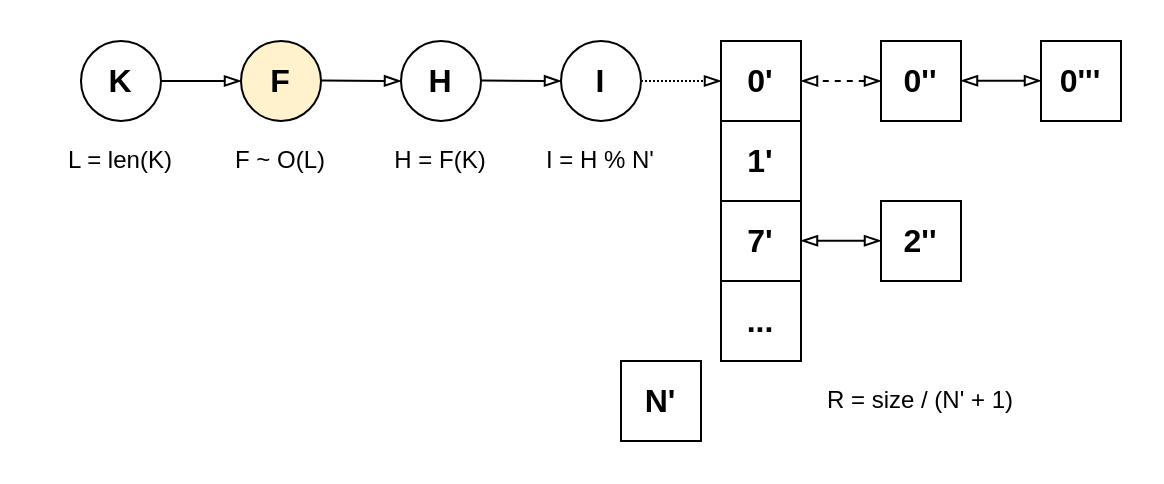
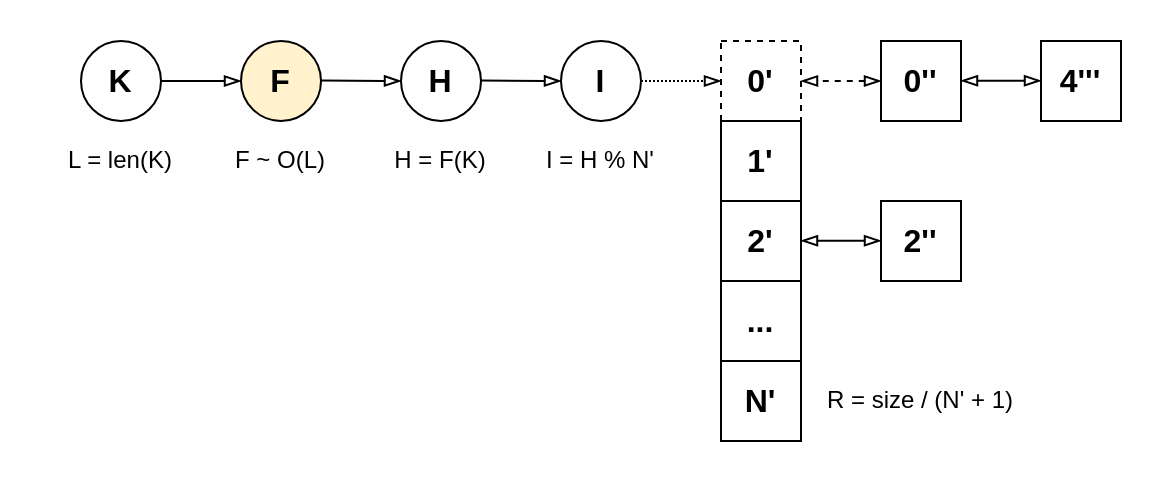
node "0'": style solid -> dashed
node "0'''": label "0'''" -> "4'''"
node "7'": label "7'" -> "2'"
node "N'": moved (661, 401) -> (761, 401)
